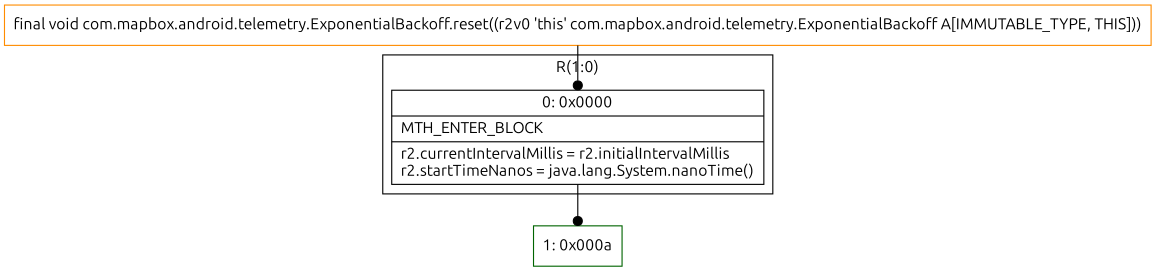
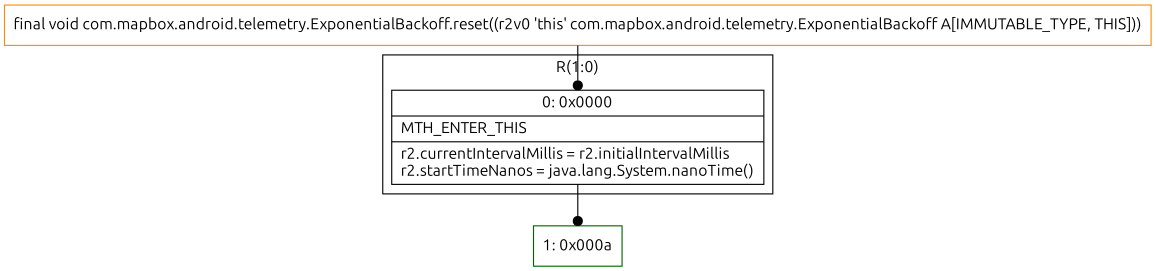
node "0: 0x0000": text "MTH_ENTER_BLOCK" -> "MTH_ENTER_THIS"
